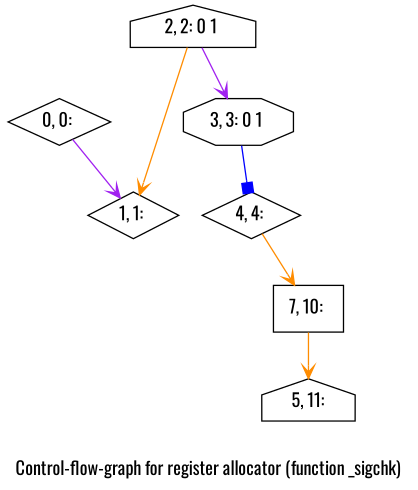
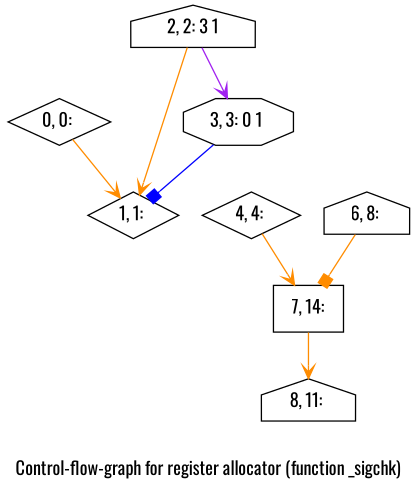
node "2, 2: 0 1": label "2, 2: 0 1" -> "2, 2: 3 1"
edge "3, 3: 0 1" -> "4, 4:": now "3, 3: 0 1" -> "1, 1:"
edge "0, 0:" -> "1, 1:": color purple -> darkorange
node "6, 8:": added
node "7, 10:": label "7, 10:" -> "7, 14:"
node "5, 11:": label "5, 11:" -> "8, 11:"
